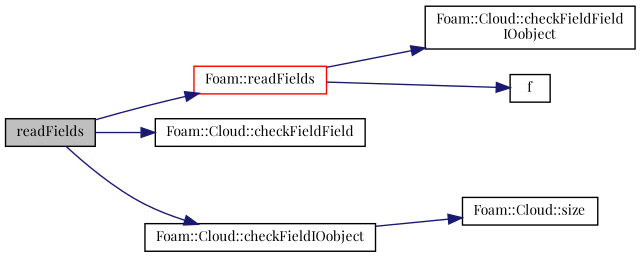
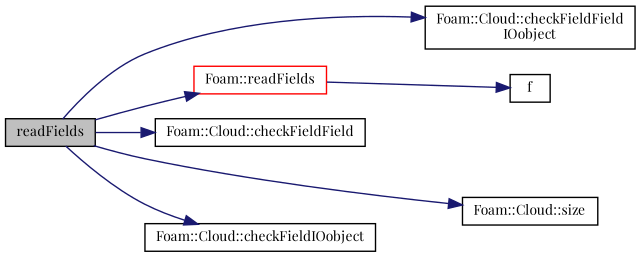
edge "Foam::readFields" -> "Foam::Cloud::checkFieldField IOobject": now "readFields" -> "Foam::Cloud::checkFieldField IOobject"
edge "Foam::Cloud::checkFieldIOobject" -> "Foam::Cloud::size": now "readFields" -> "Foam::Cloud::size"
